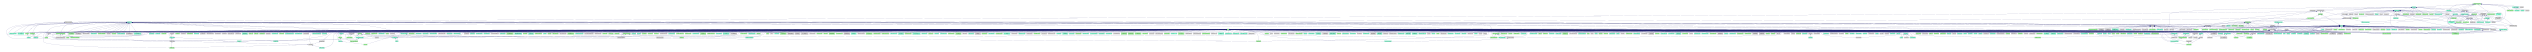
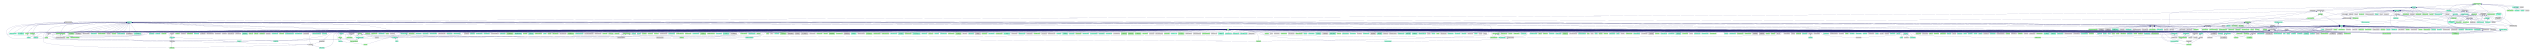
node "foreach_prefetching _executors_v1.cpp": removed
